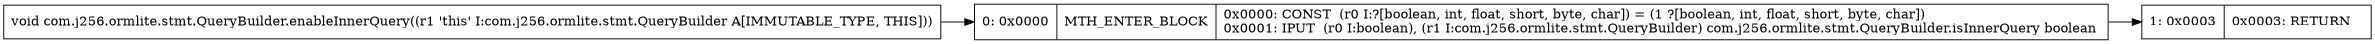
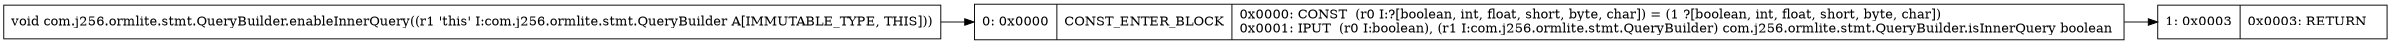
node "0: 0x0000": text "MTH_ENTER_BLOCK" -> "CONST_ENTER_BLOCK"
